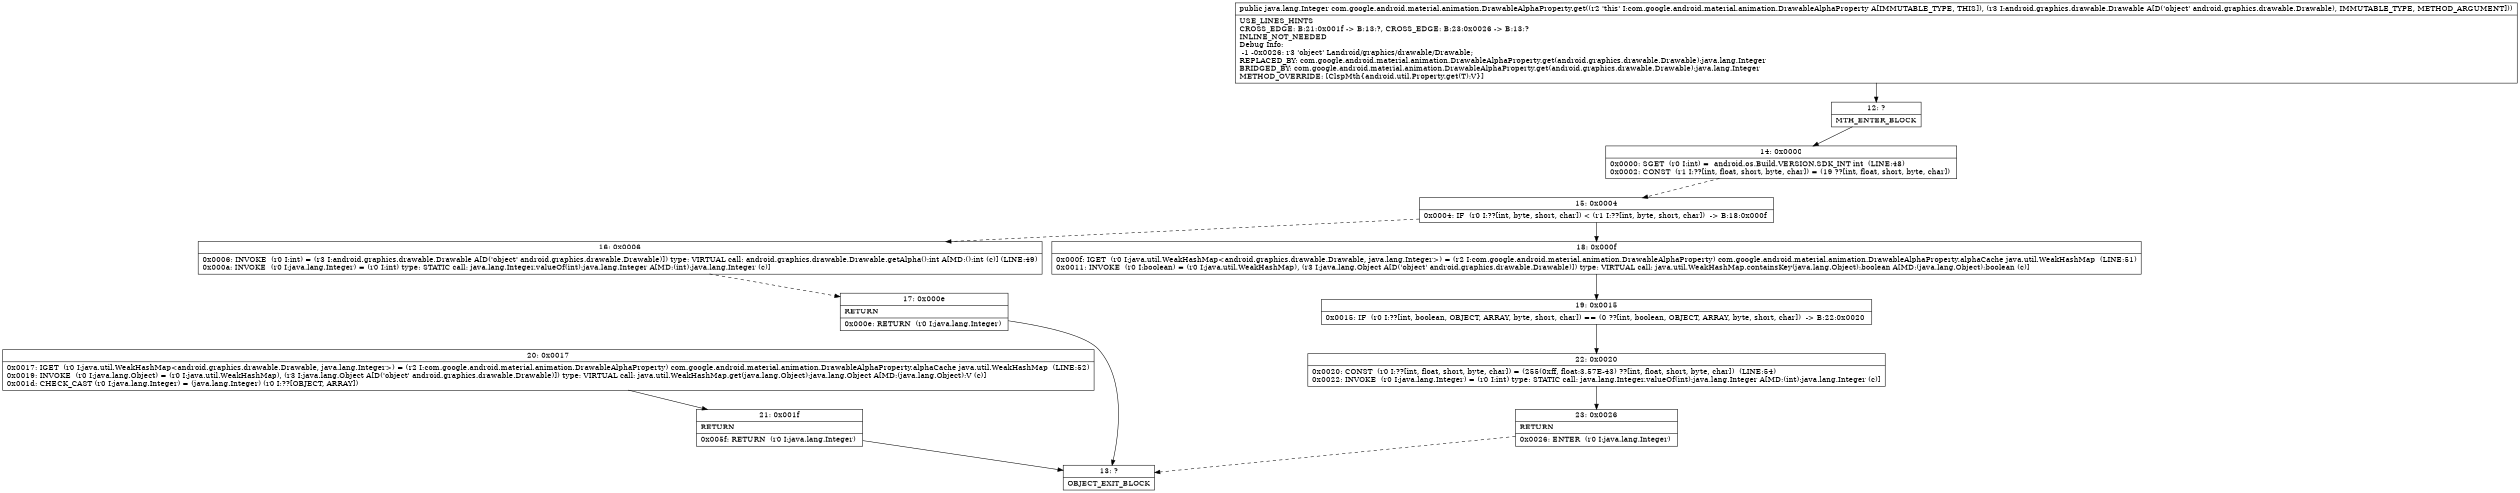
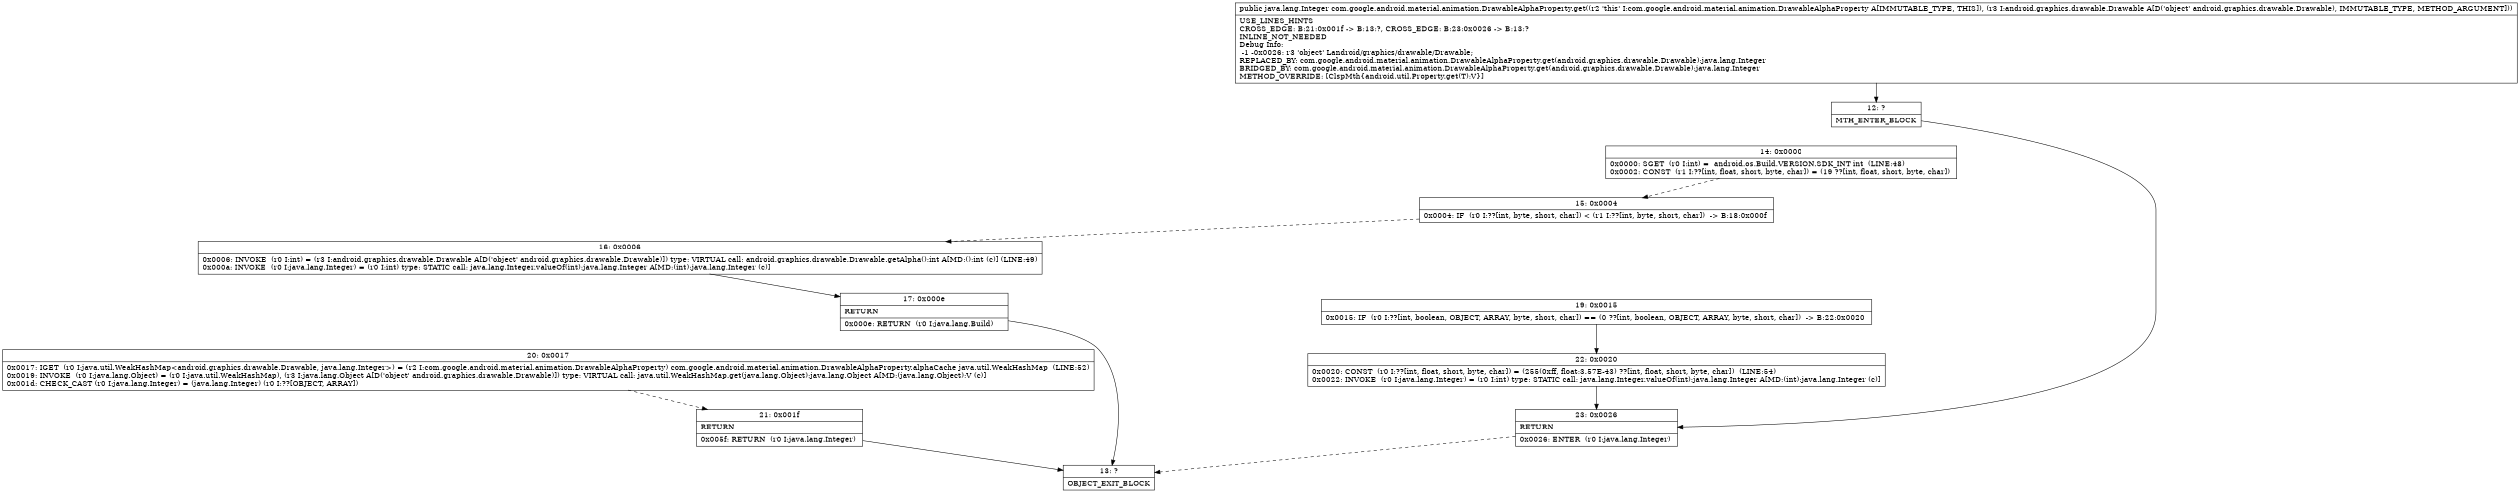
edge "12: ?" -> "14: 0x0000": now "12: ?" -> "23: 0x0026"
node "18: 0x000f": removed
edge "16: 0x0006" -> "17: 0x000e": style dashed -> solid
node "17: 0x000e": text "0x000e: RETURN  (r0 I:java.lang.Integer)" -> "0x000e: RETURN  (r0 I:java.lang.Build)"
edge "20: 0x0017" -> "21: 0x001f": style solid -> dashed
